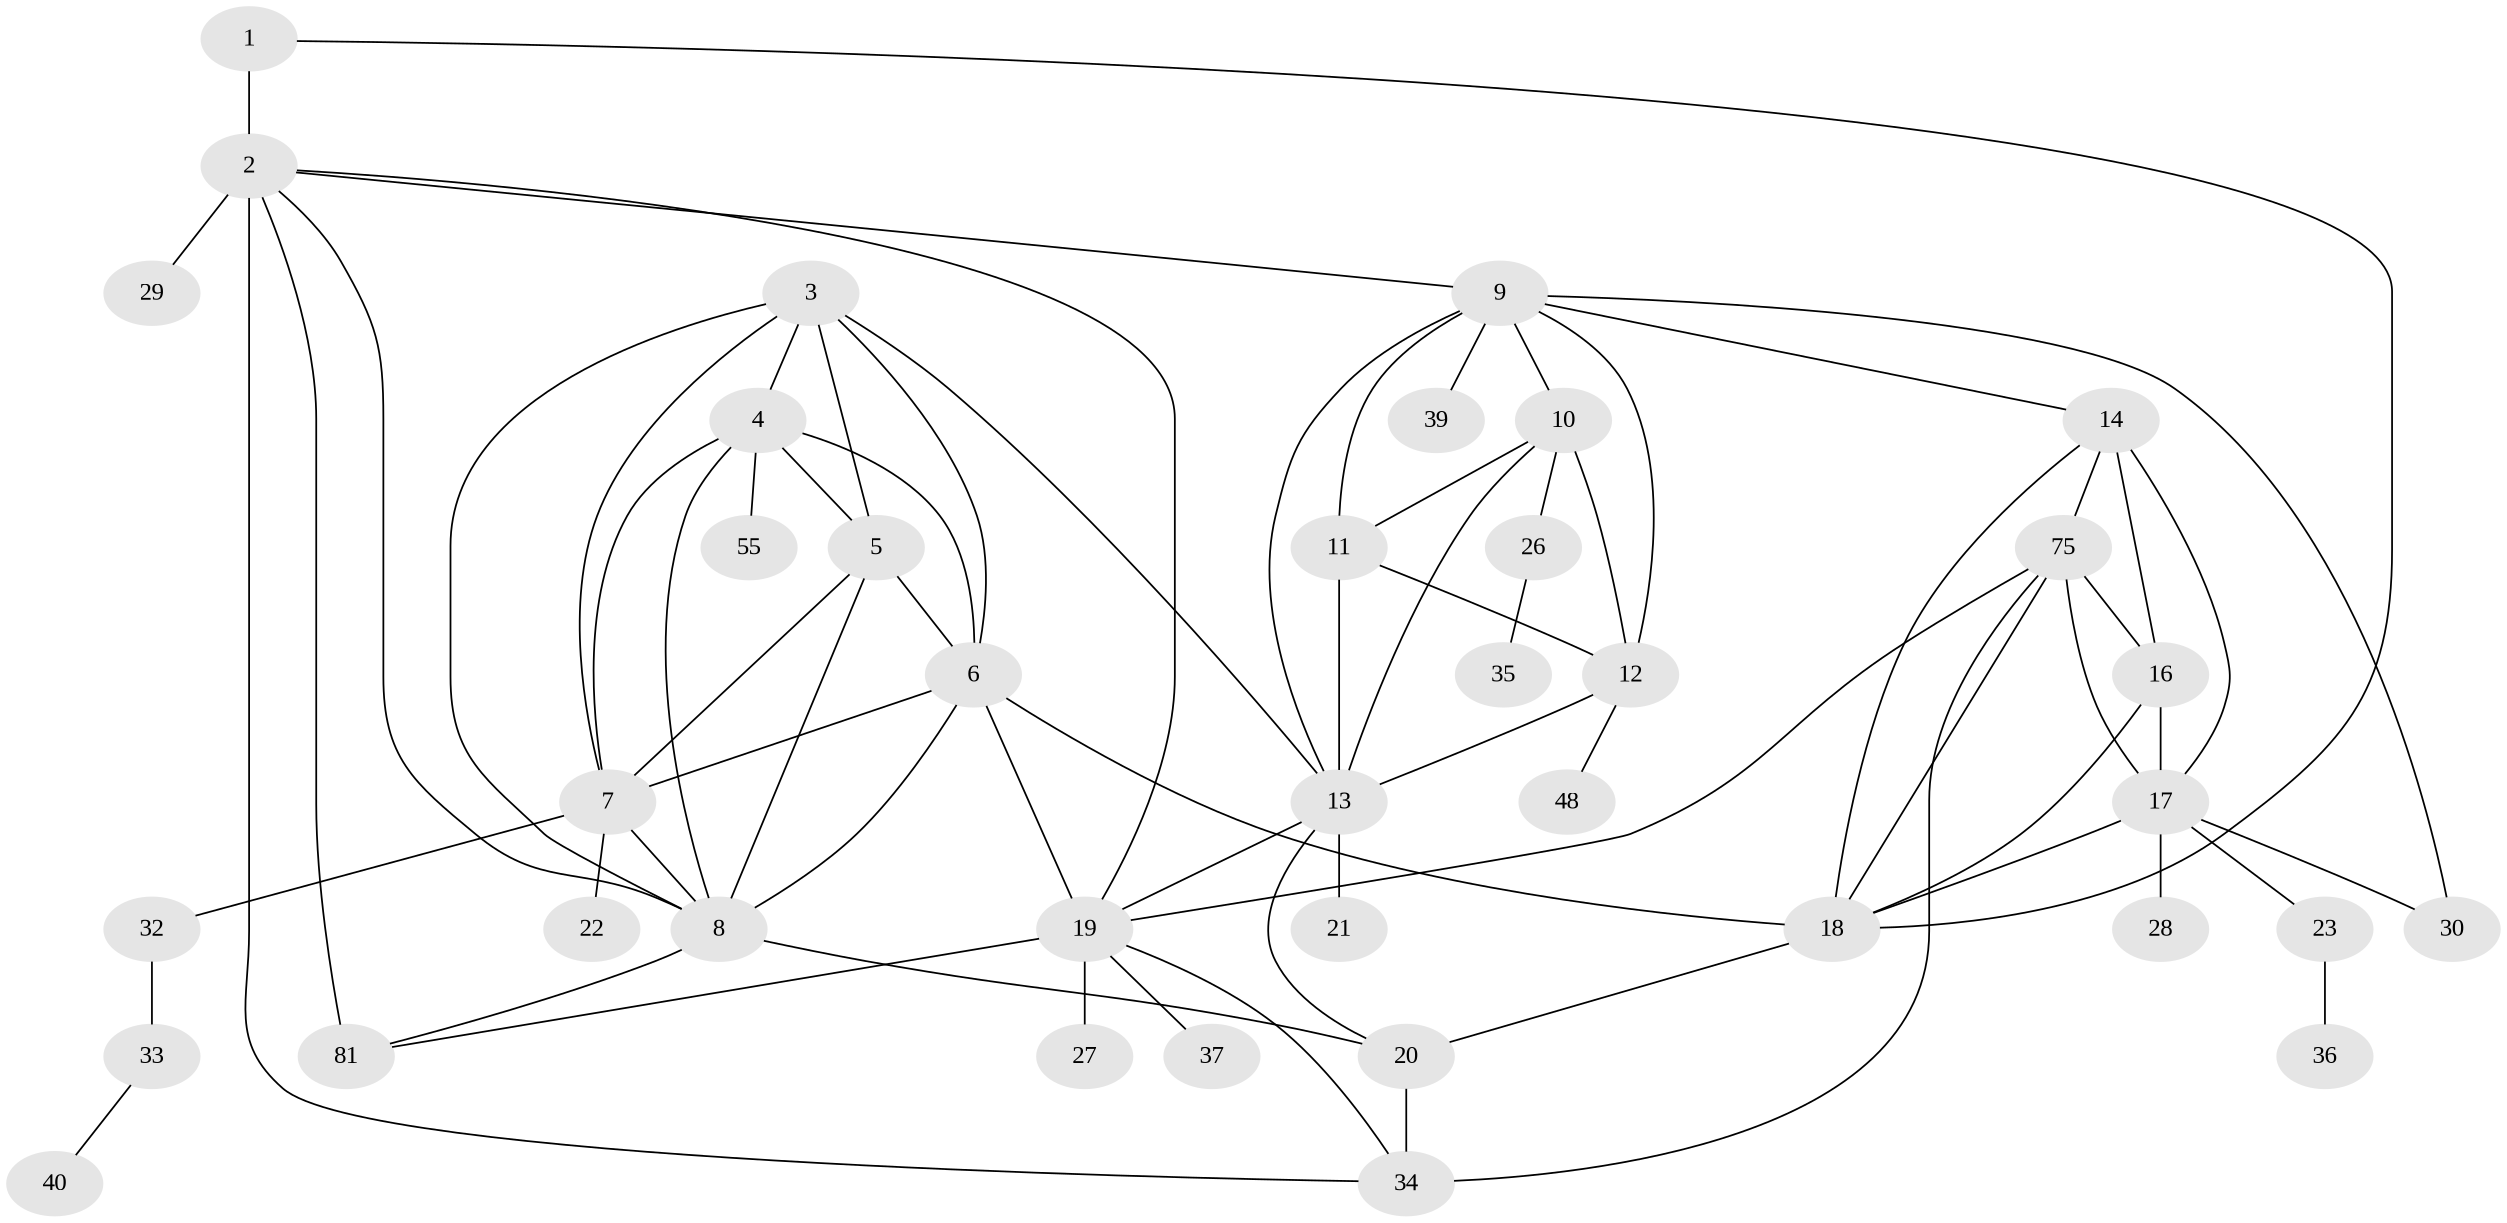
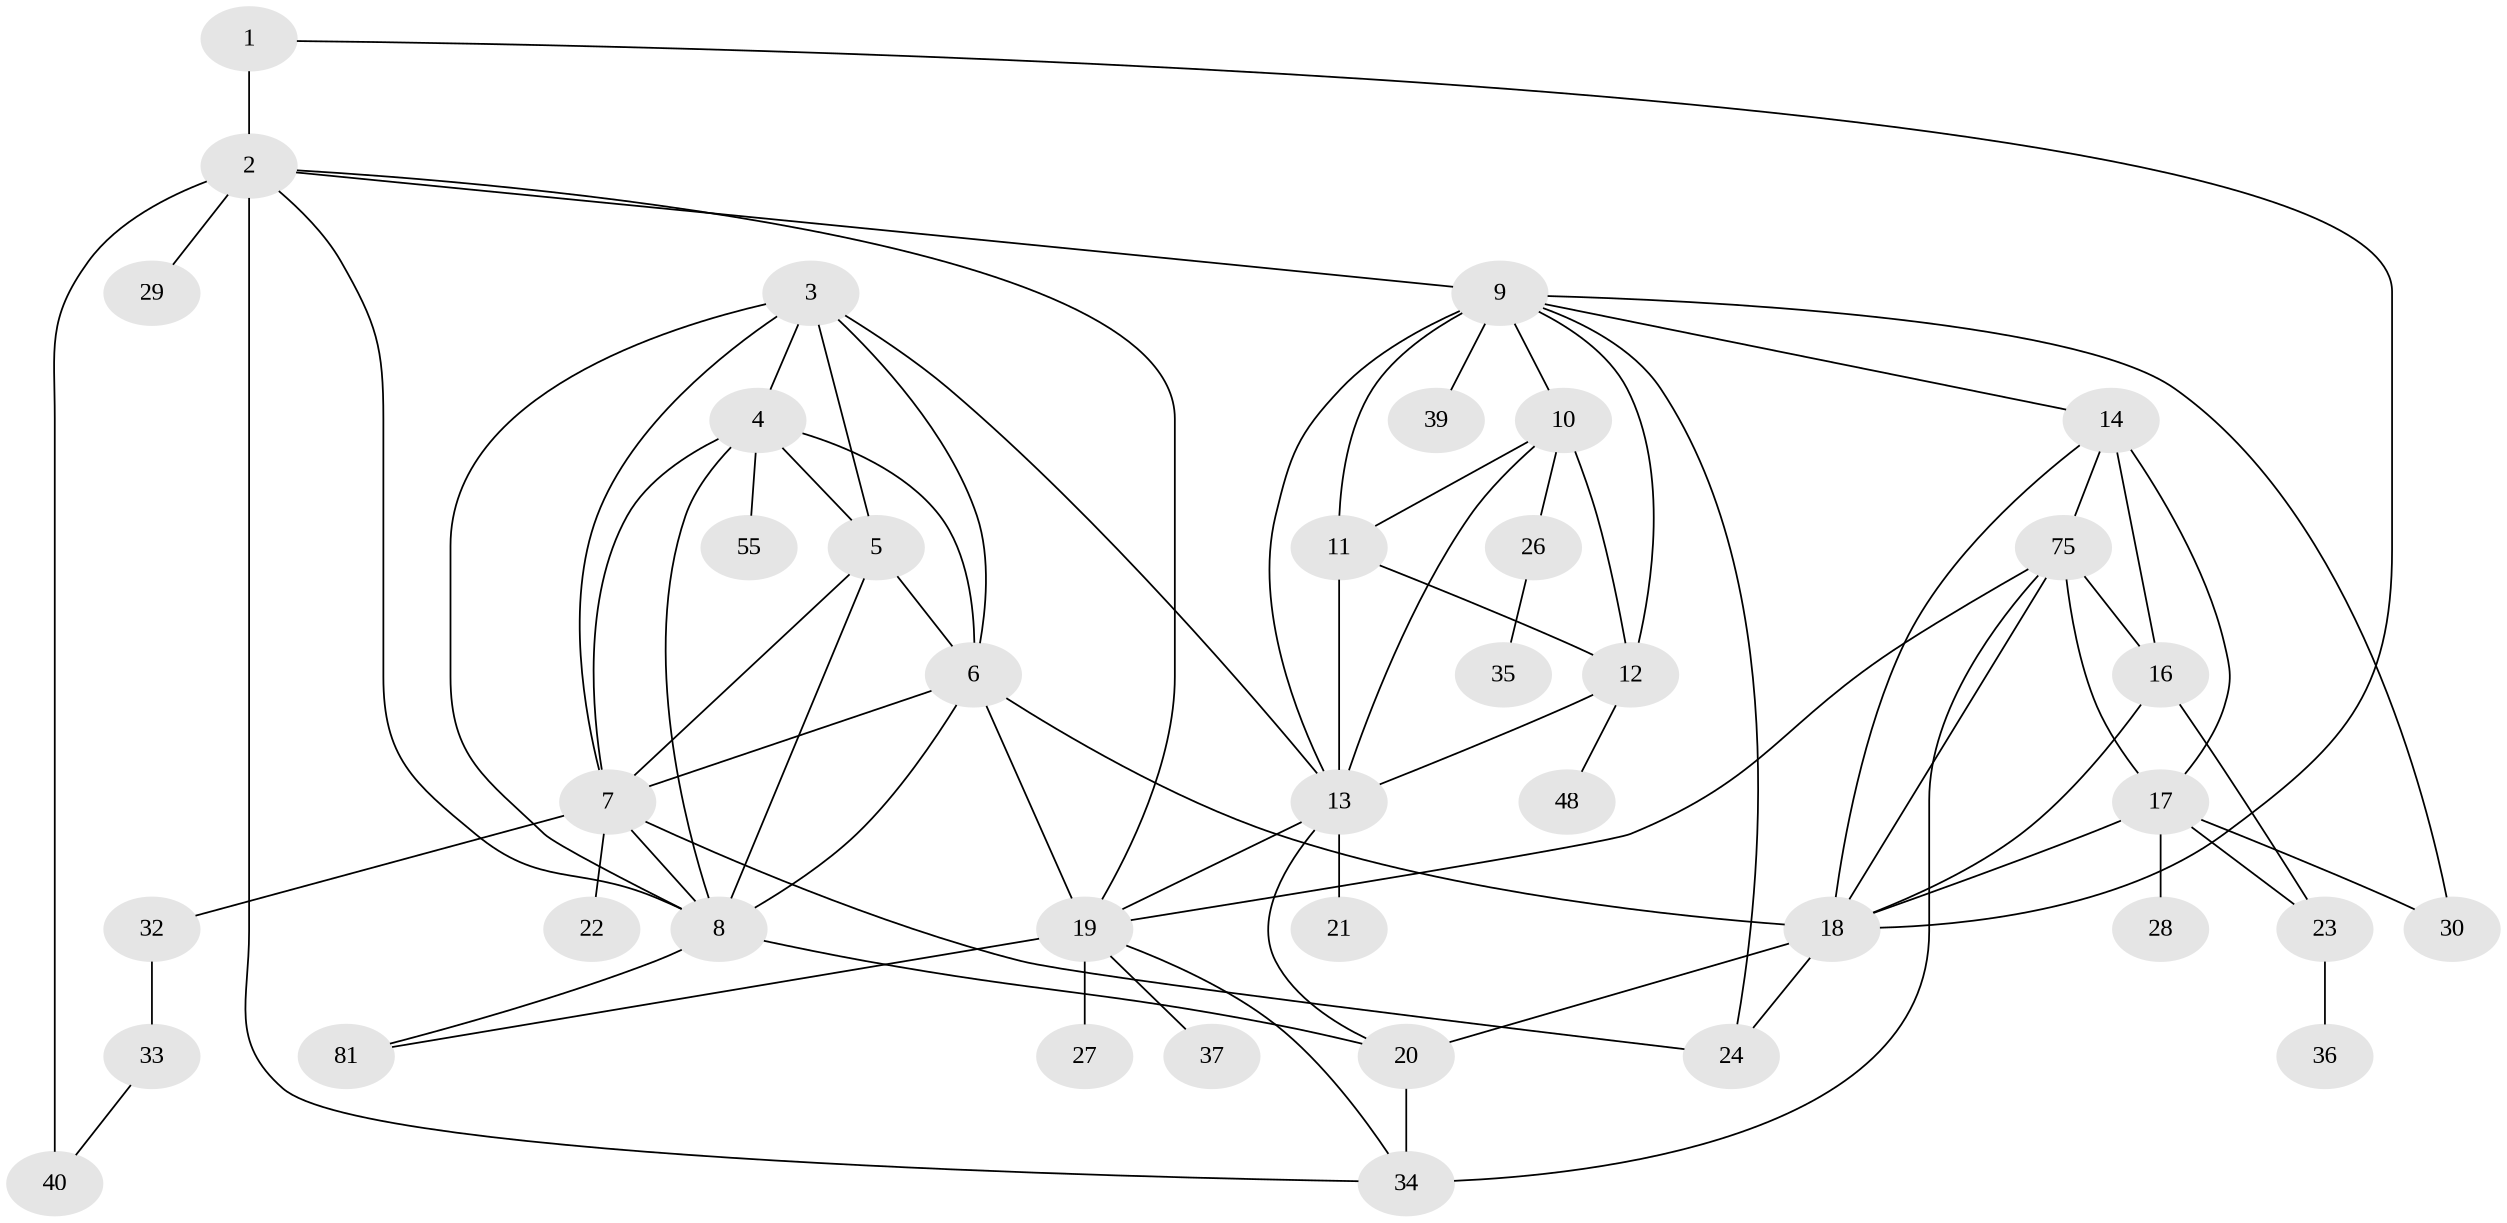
edge "2" -- "81": now "2" -- "40"
edge "16" -- "17": now "16" -- "23"
node "24": added
